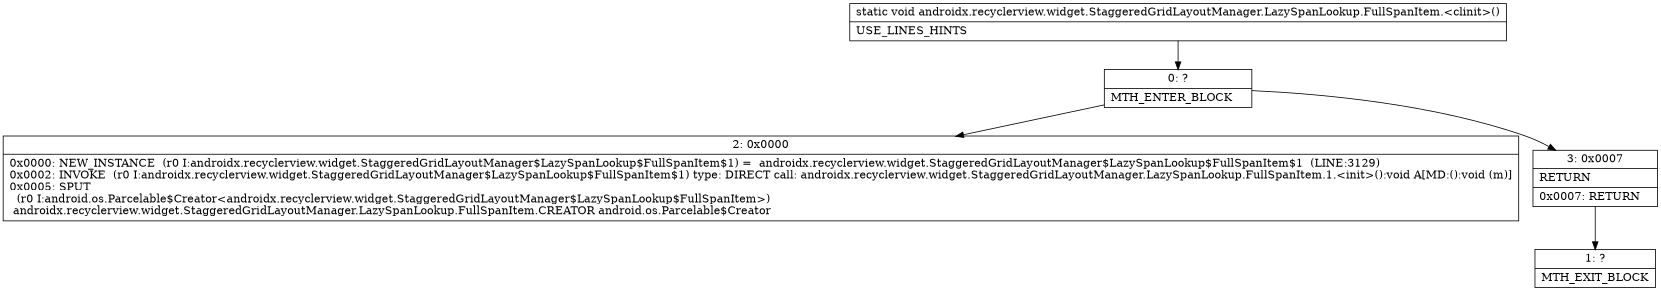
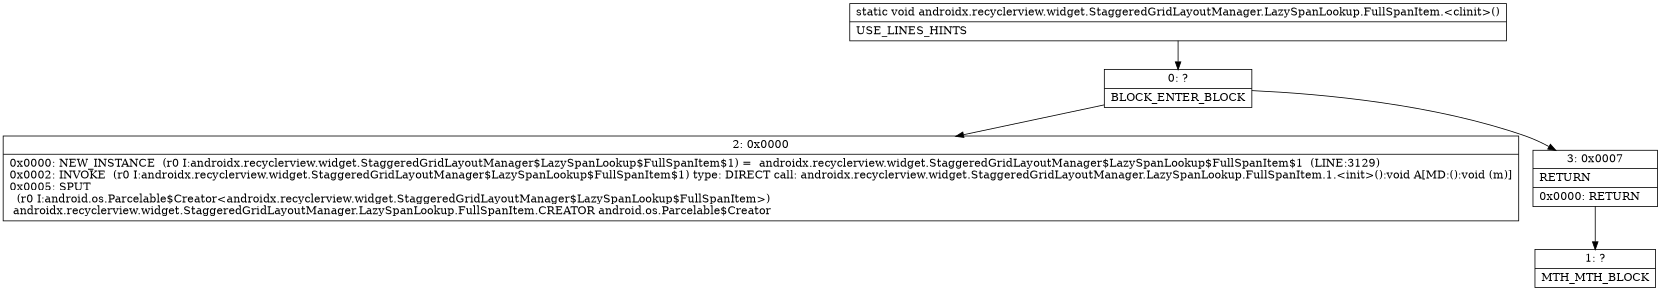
node "0: ?": text "MTH_ENTER_BLOCK" -> "BLOCK_ENTER_BLOCK"
node "3: 0x0007": text "0x0007: RETURN" -> "0x0000: RETURN"
node "1: ?": text "MTH_EXIT_BLOCK" -> "MTH_MTH_BLOCK"
